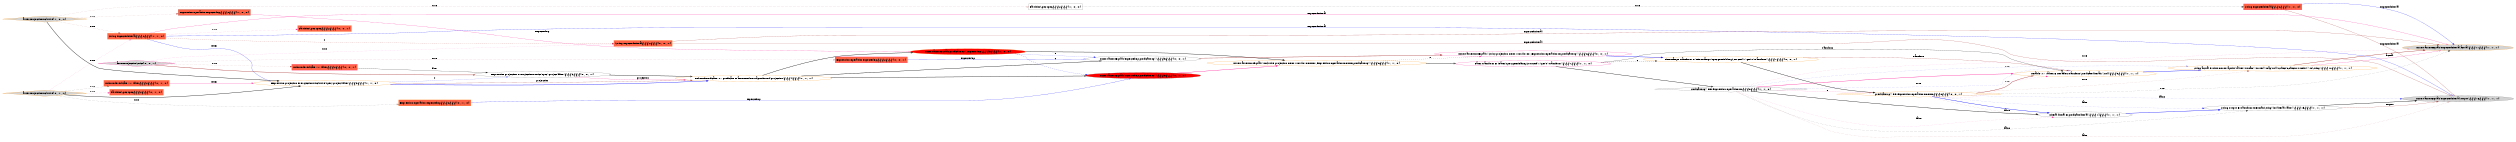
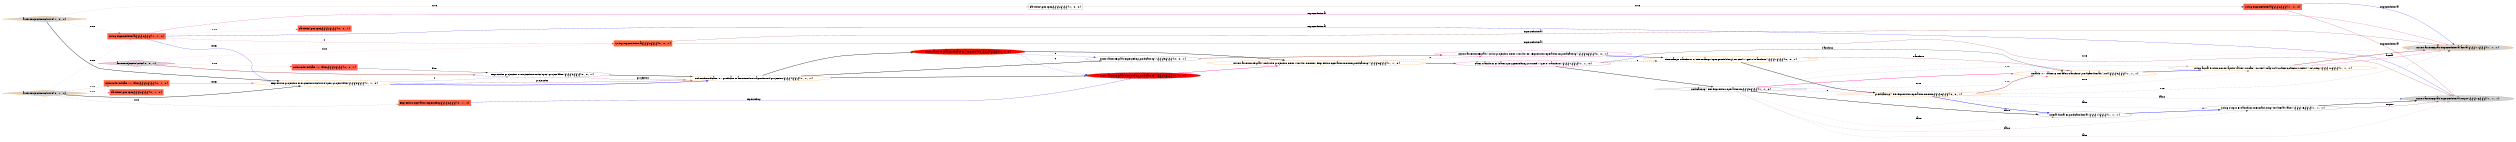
node "Expression.Operation expectedOp@@@2@@@['1', '0', '0']": removed
node "Expression.Operation expectedOp@@@2@@@['0', '0', '1']": removed
